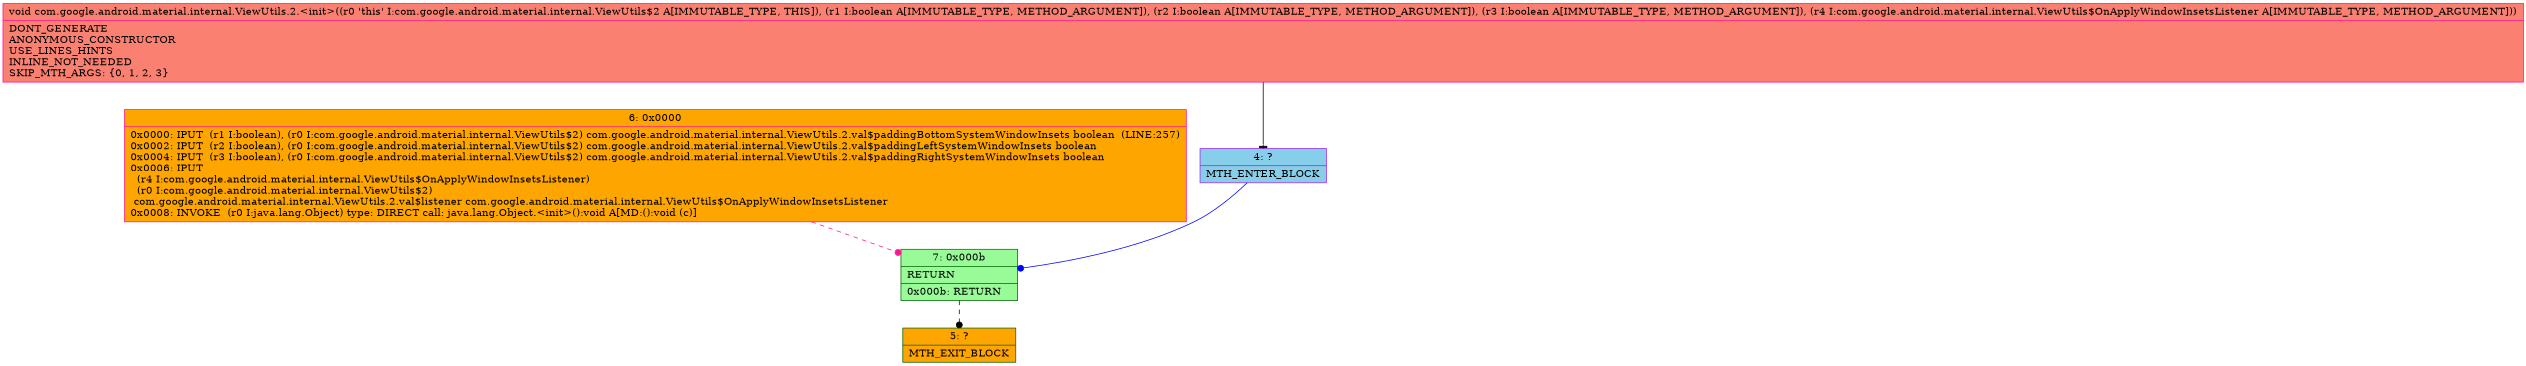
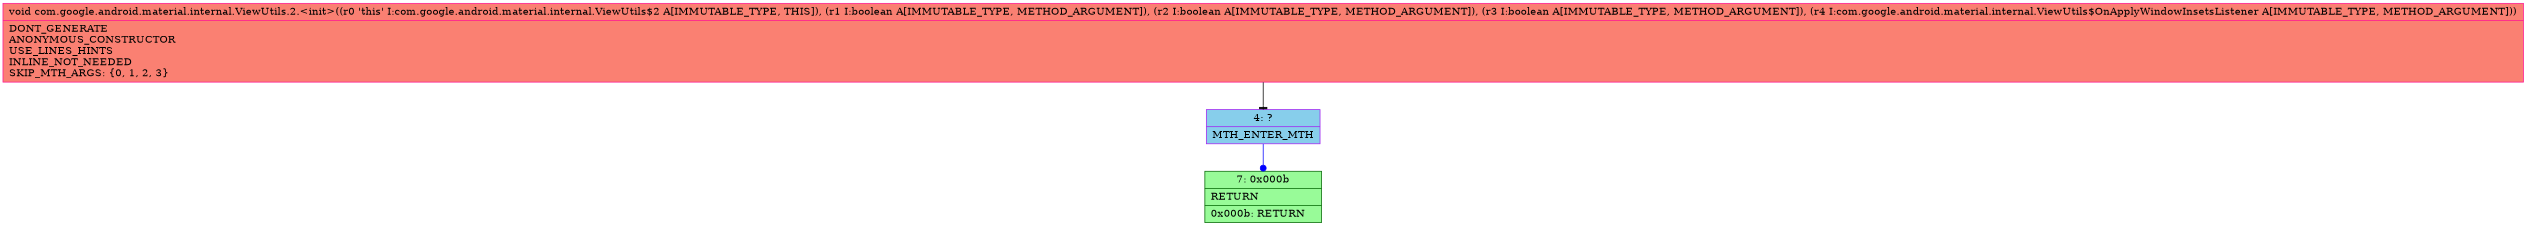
node "6: 0x0000": removed
node "4: ?": text "MTH_ENTER_BLOCK" -> "MTH_ENTER_MTH"
node "5: ?": removed
